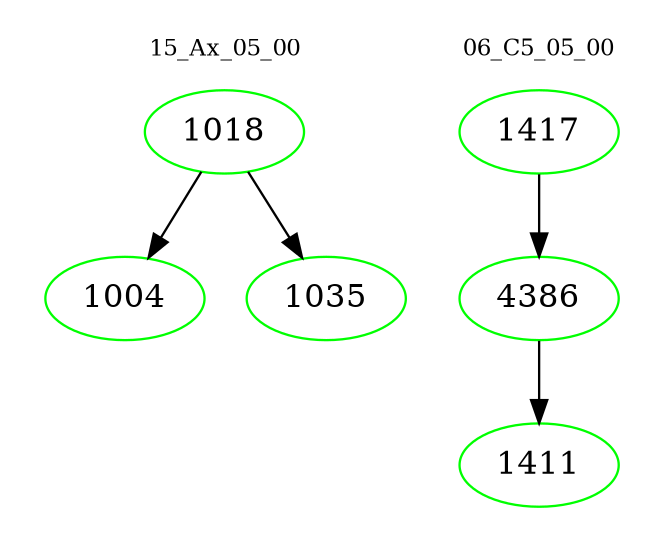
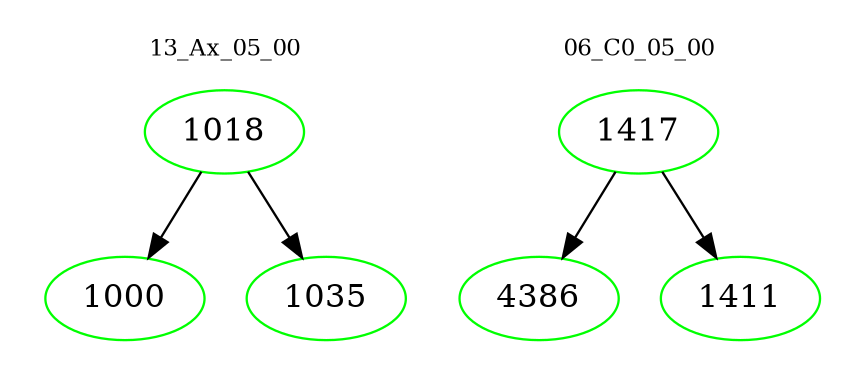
cluster "15_Ax_05_00": label "15_Ax_05_00" -> "13_Ax_05_00"
cluster "06_C5_05_00": label "06_C5_05_00" -> "06_C0_05_00"
node "1004": label "1004" -> "1000"
edge "4386" -> "1411": now "1417" -> "1411"
